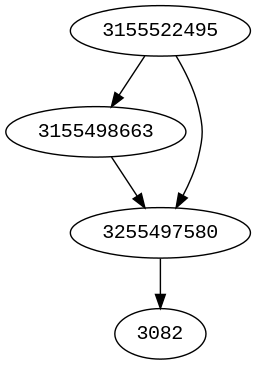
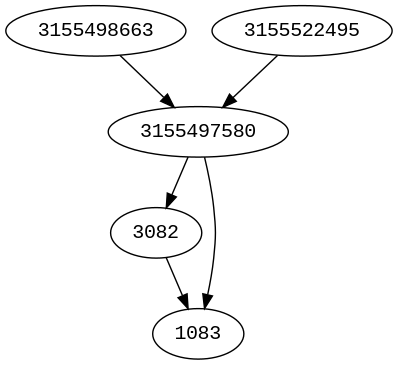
edge "3155522495" -> "3155498663": removed
node "3255497580": label "3255497580" -> "3155497580"
node "1083": added
